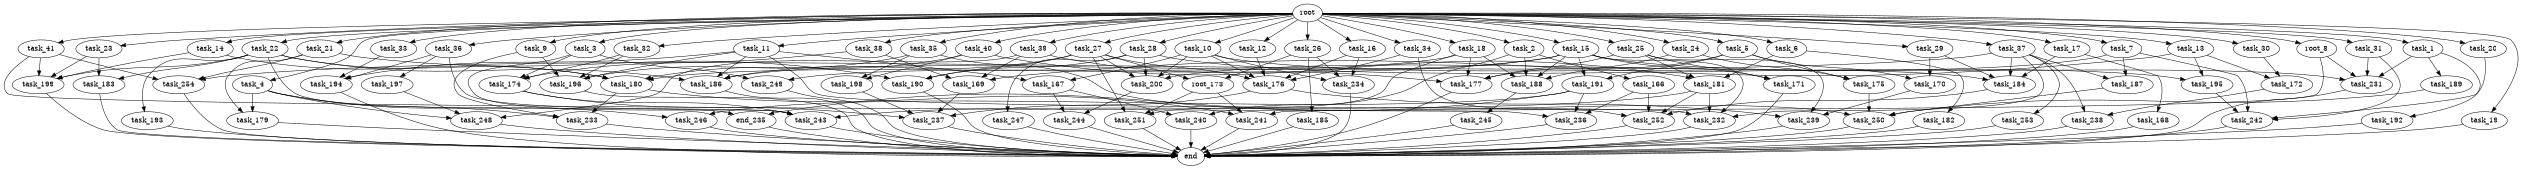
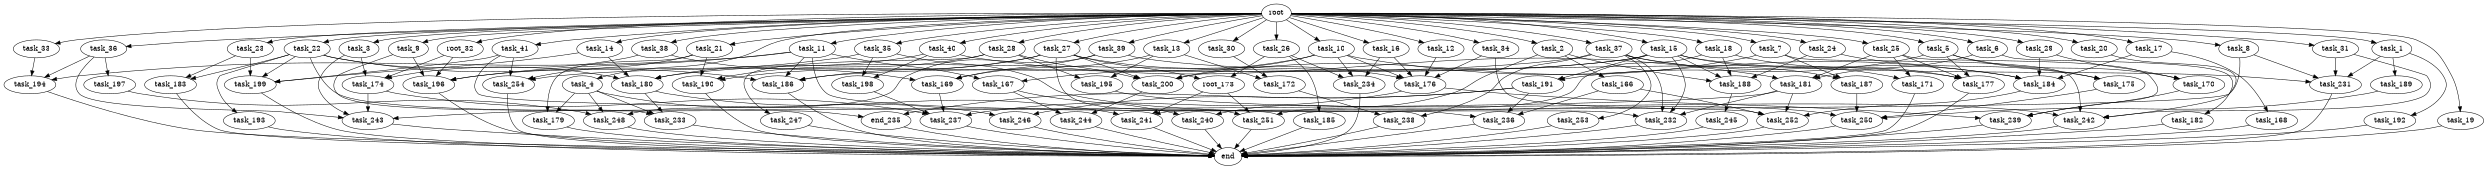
node "task_32": label "task_32" -> "root_32"
node "root_8": label "root_8" -> "task_8"
node "task_249": removed
